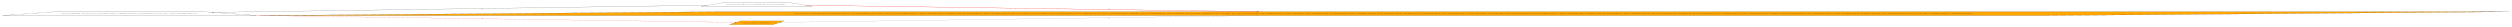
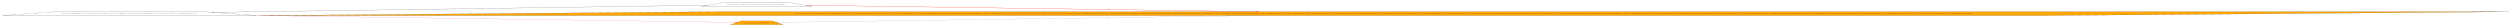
node "'sub esp, 0xc', 'push esi', 'call 0x8049130',": shape parallelogram -> trapezium
